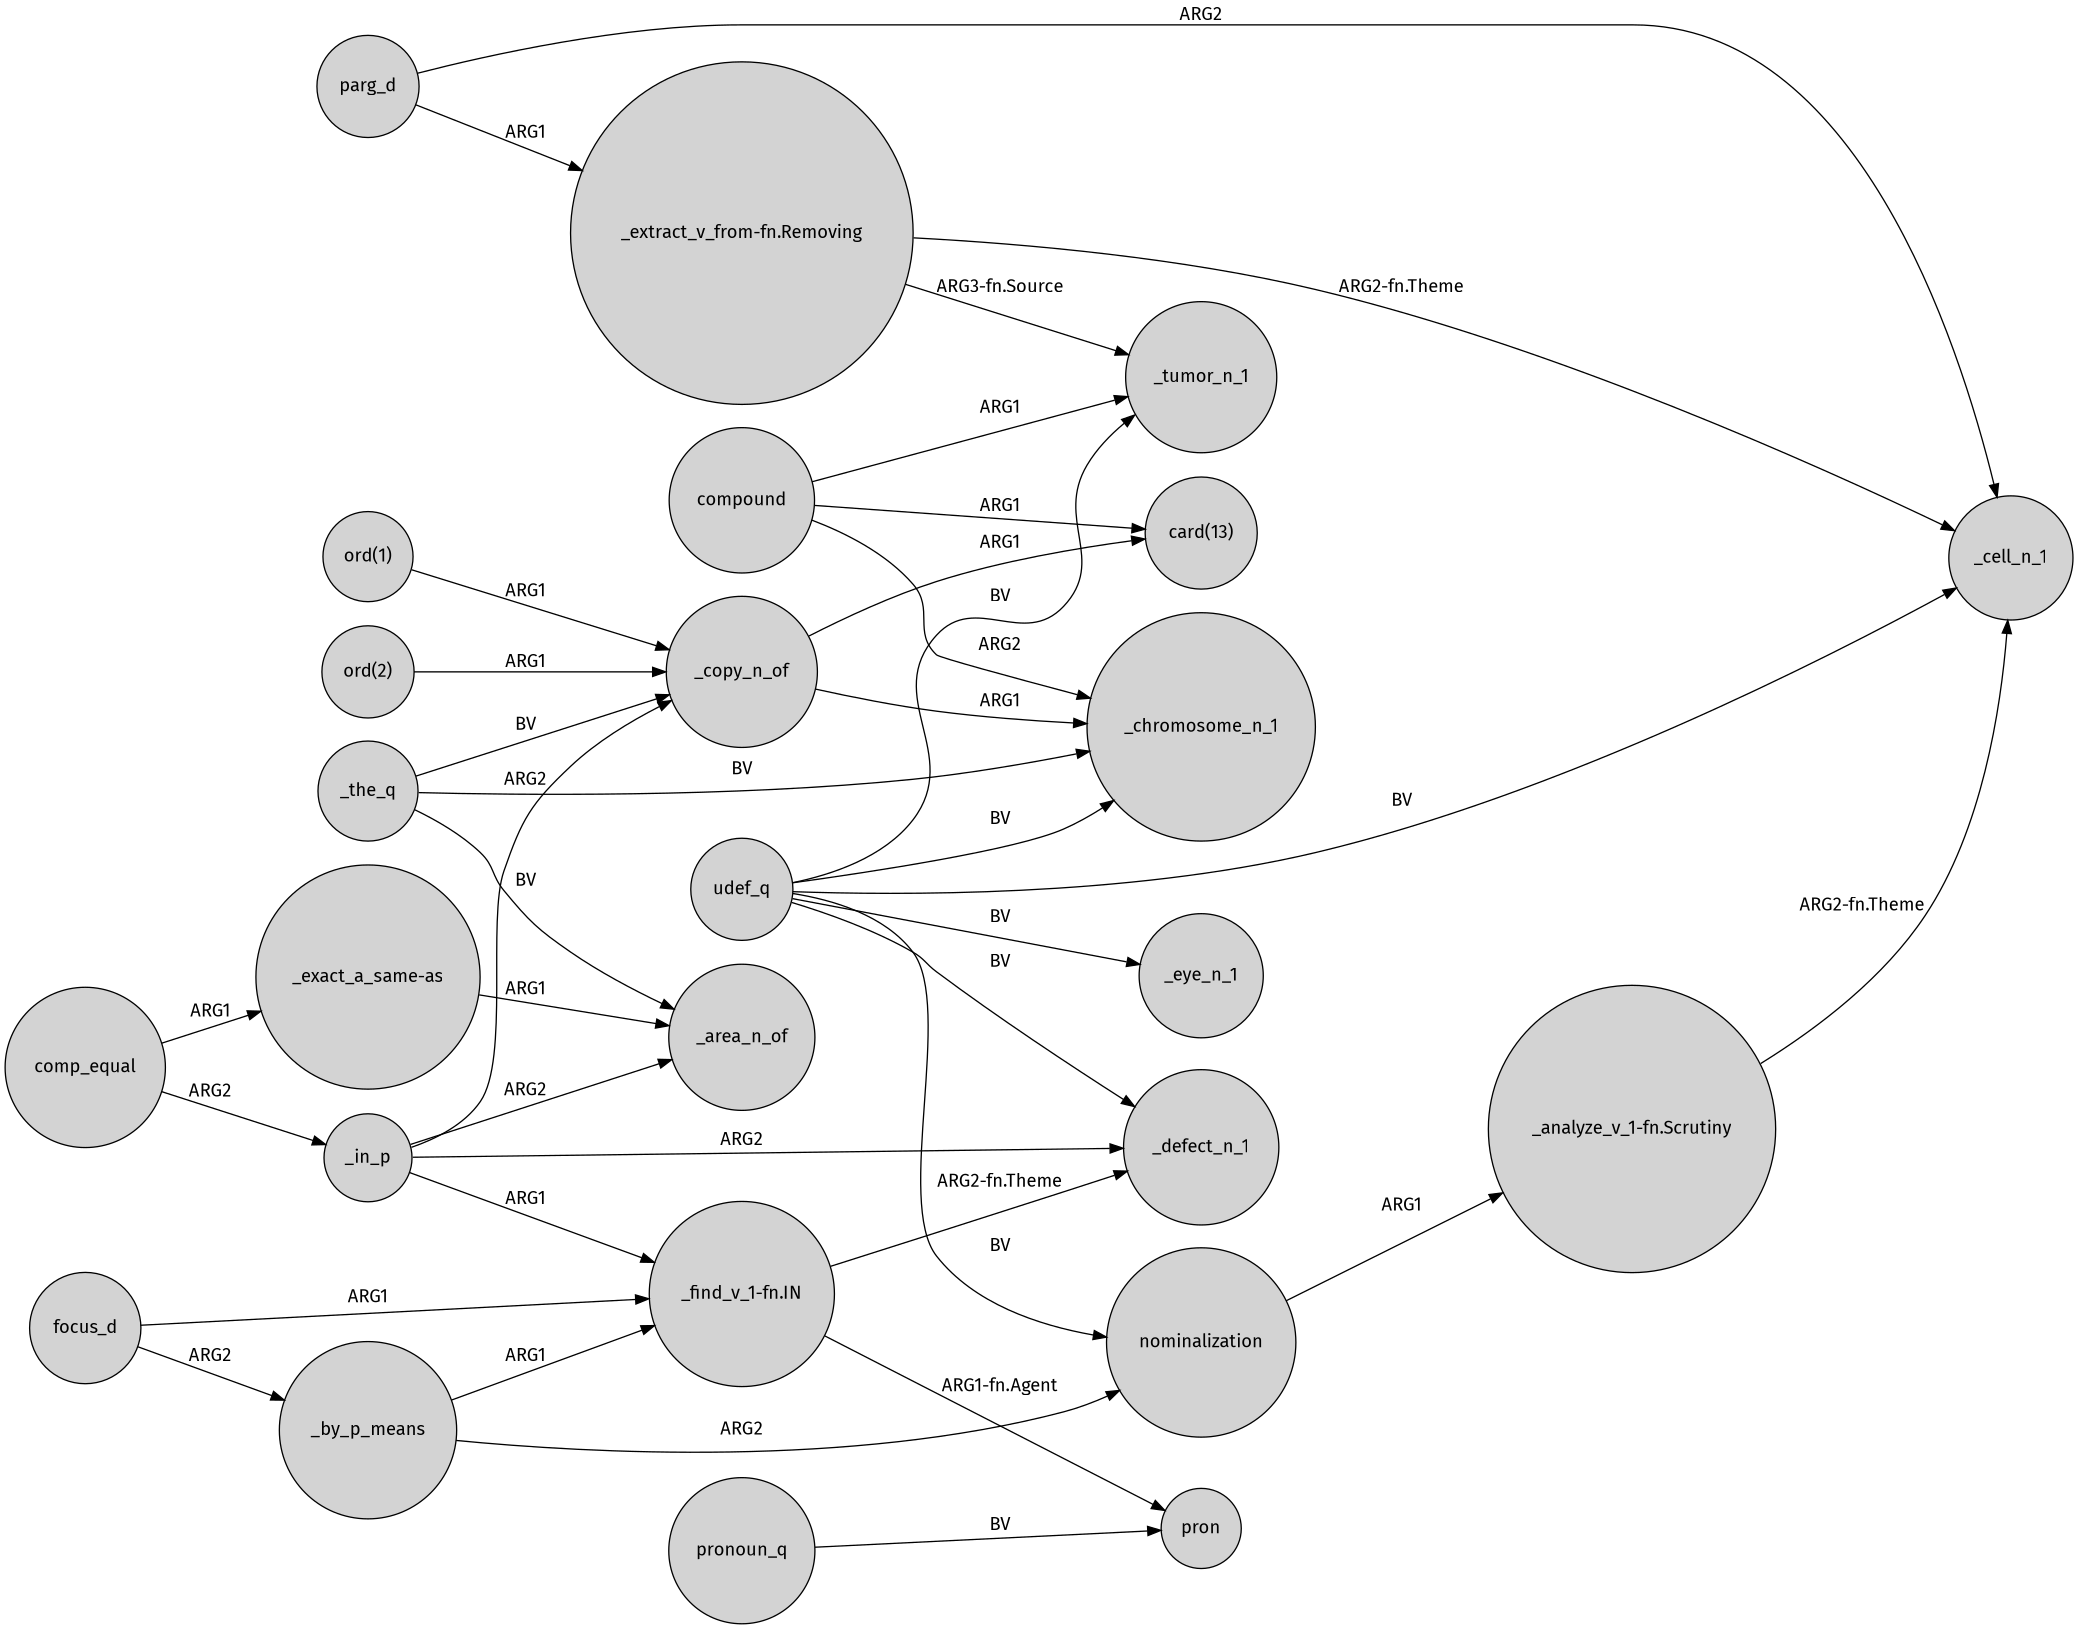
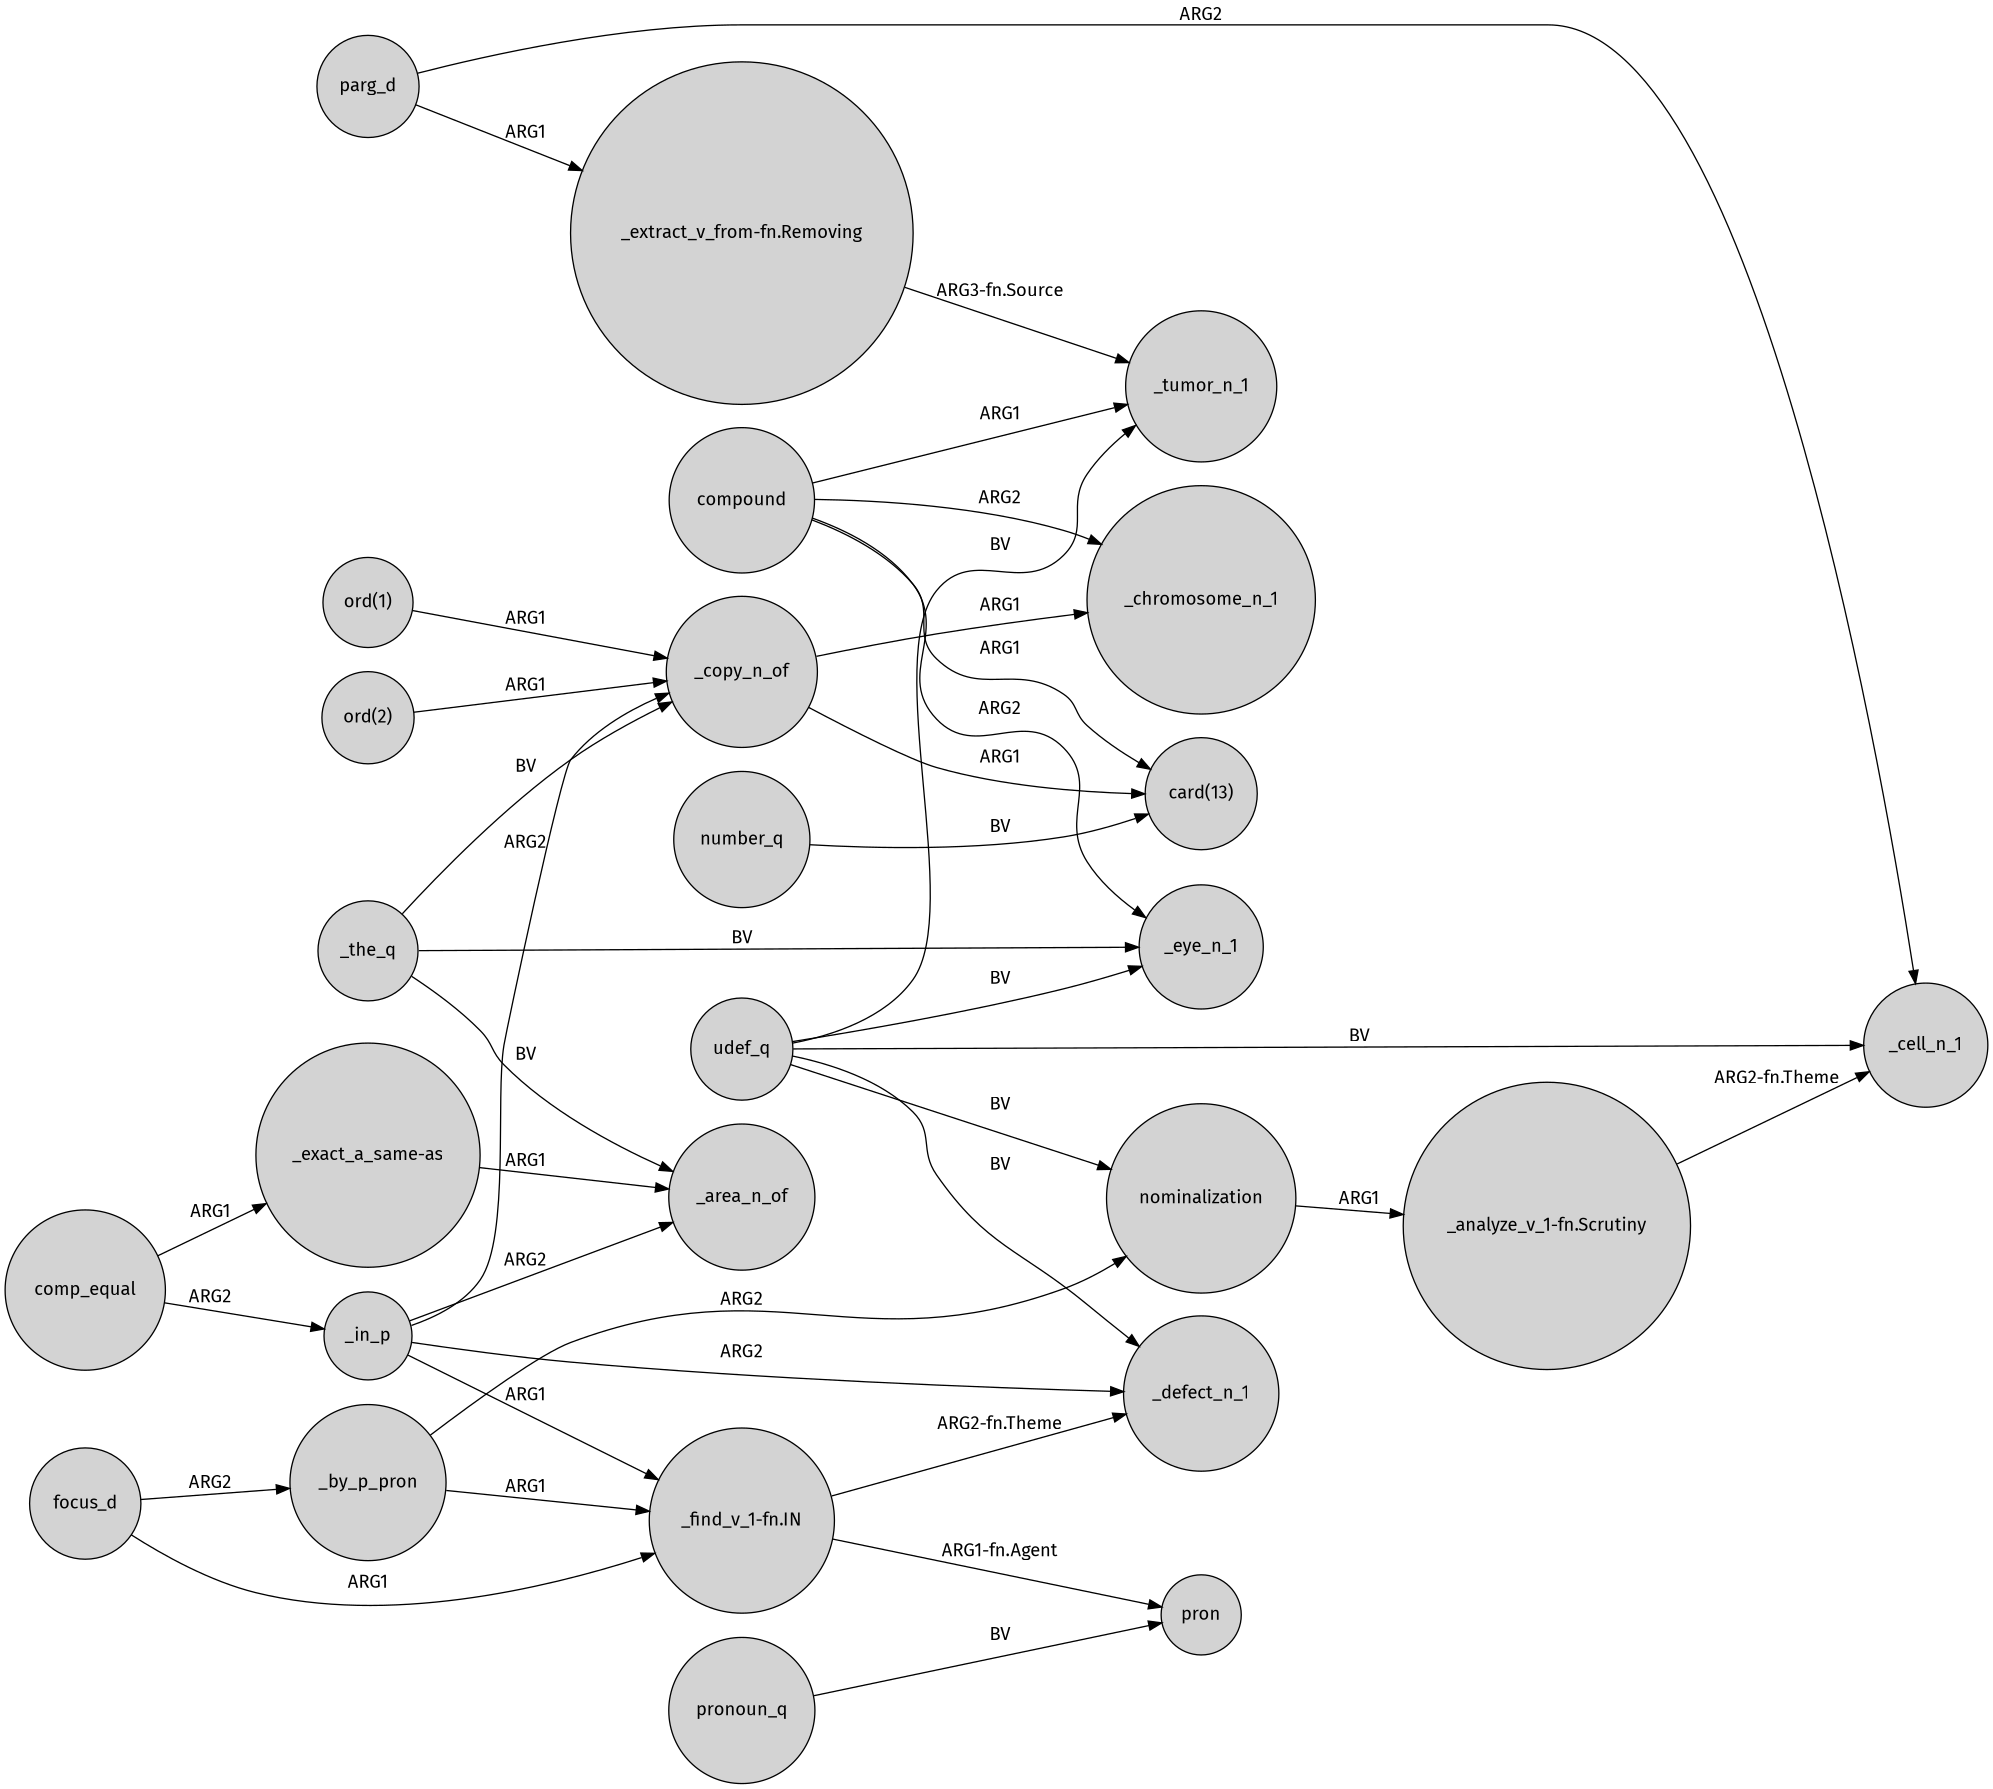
edge "_extract_v_from-fn.Removing" -> "_cell_n_1": removed, label "ARG2-fn.Theme"
edge "compound" -> "_eye_n_1": added, label "ARG2"
edge "_the_q" -> "_chromosome_n_1": now "_the_q" -> "_eye_n_1"
node "number_q": added
edge "udef_q" -> "_chromosome_n_1": removed, label "BV"
node "_by_p_means": label "_by_p_means" -> "_by_p_pron"
